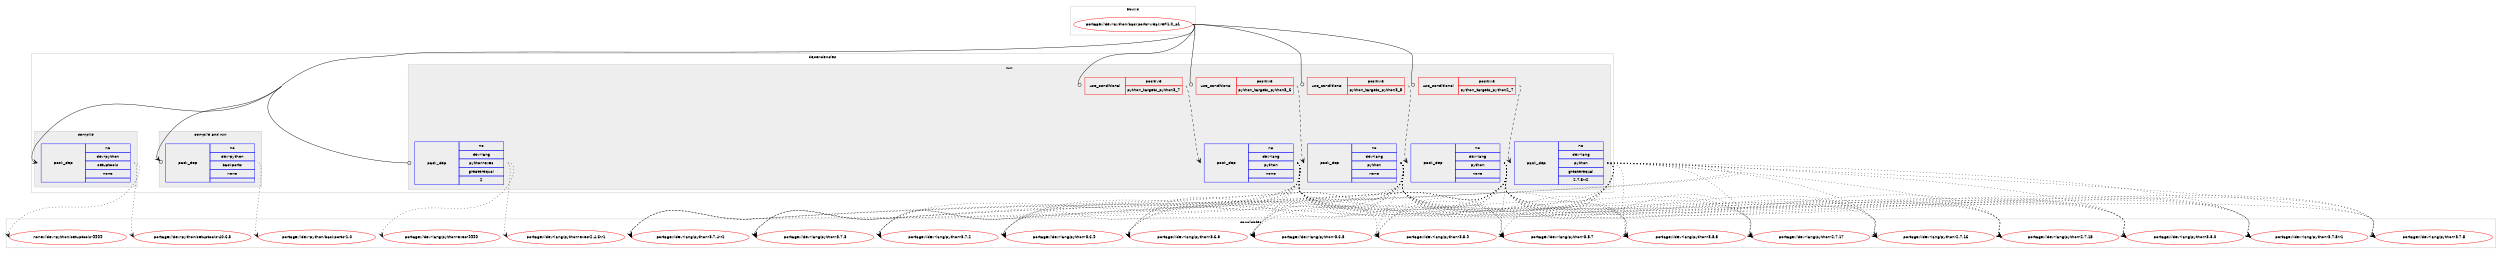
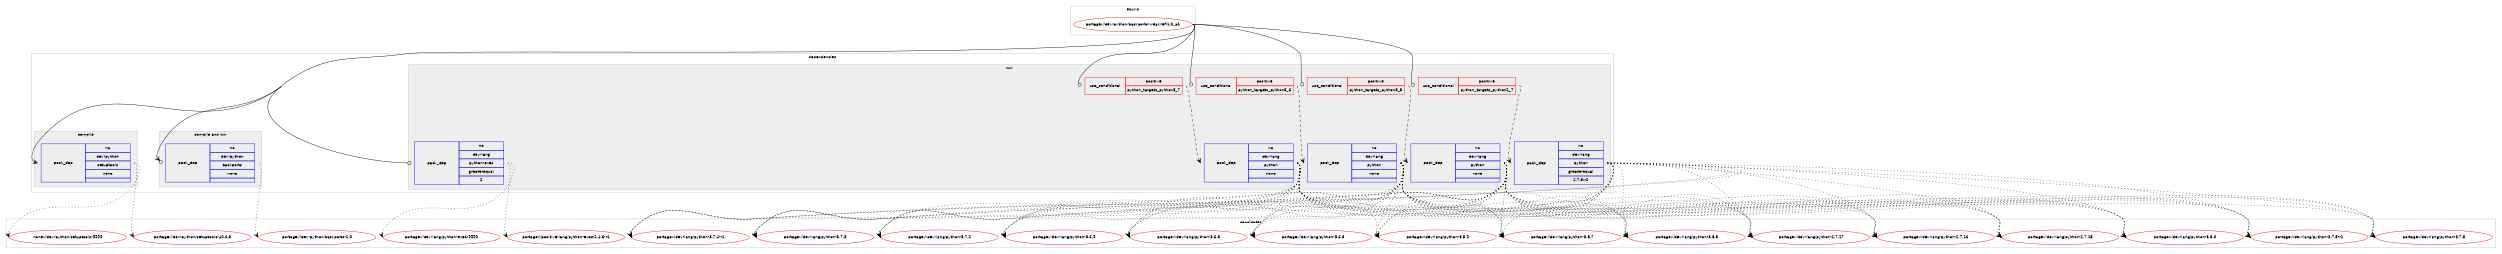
node "portage://dev-lang/python-exec-2.4.6-r1": label "portage://dev-lang/python-exec-2.4.6-r1" -> "portage://positive-lang/python-exec-2.4.6-r1"
